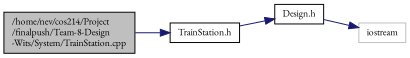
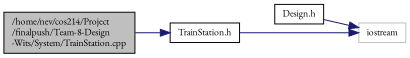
edge "TrainStation.h" -> "Design.h": now "TrainStation.h" -> "iostream"
